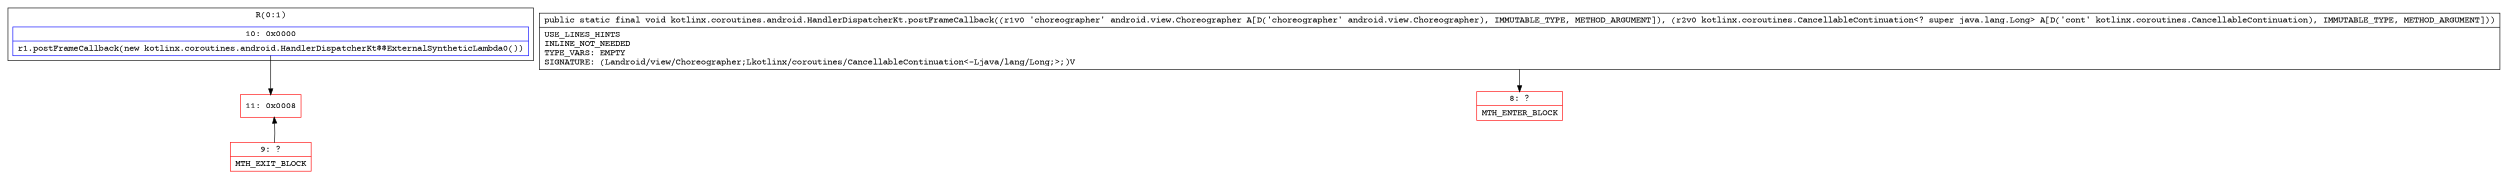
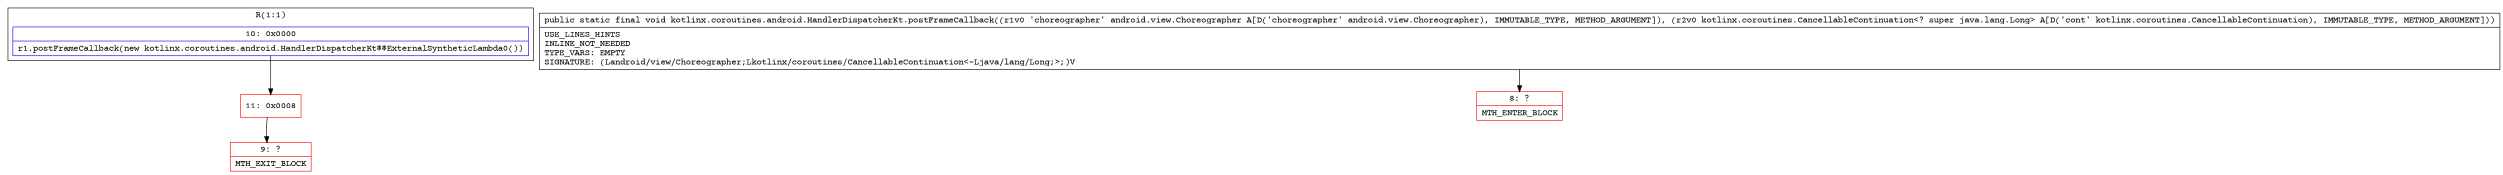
cluster "R(0:1)": label "R(0:1)" -> "R(1:1)"
edge "9: ?" -> "11: 0x0008": reversed
